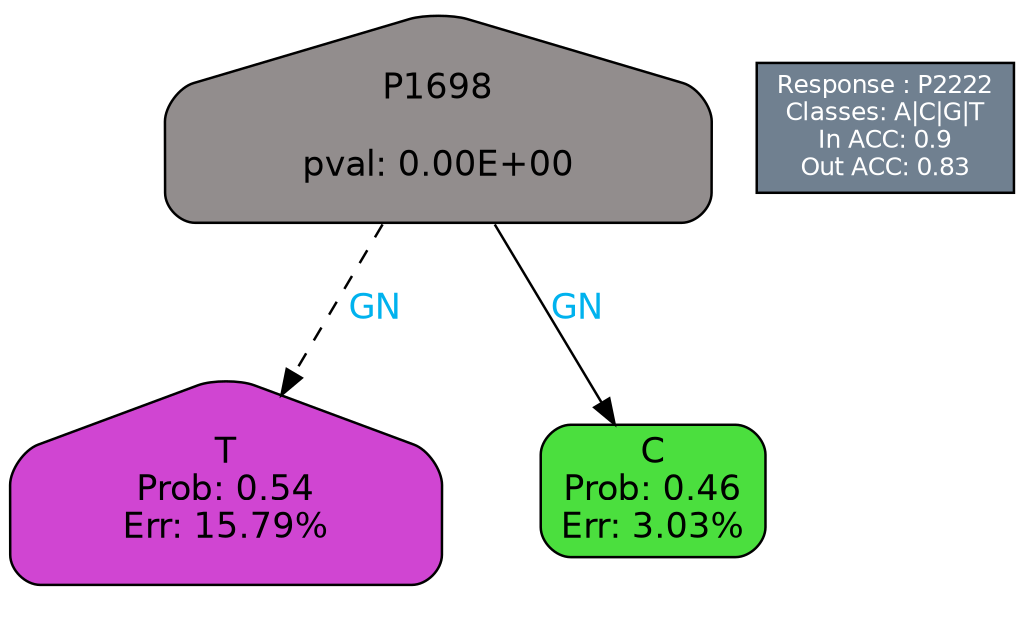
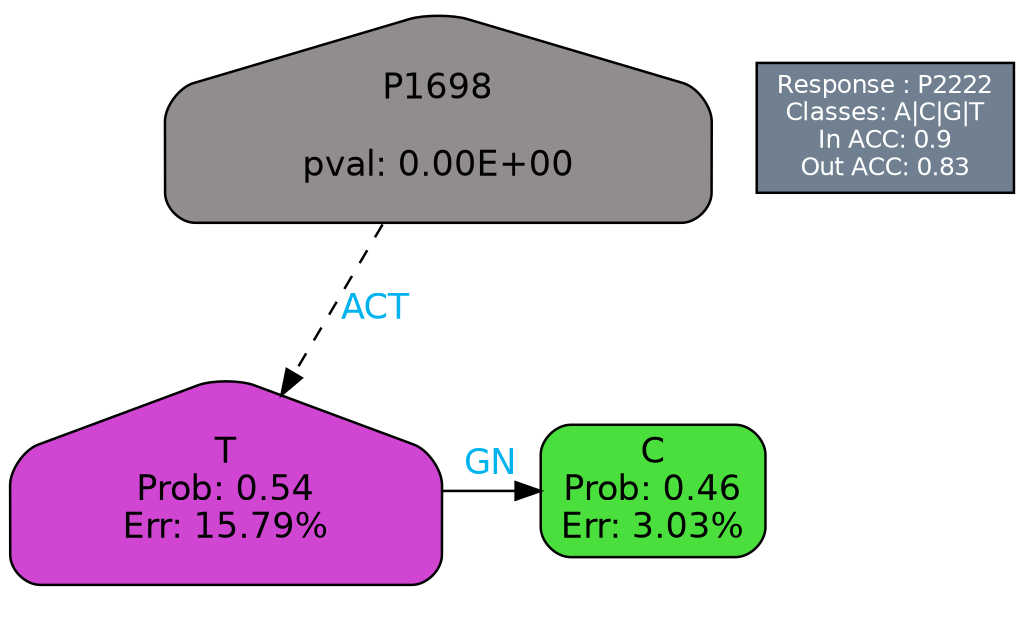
edge "P1698 pval: 0.00E+00" -> "T Prob: 0.54 Err: 15.79%": label "GN" -> "ACT"
edge "P1698 pval: 0.00E+00" -> "C Prob: 0.46 Err: 3.03%": now "T Prob: 0.54 Err: 15.79%" -> "C Prob: 0.46 Err: 3.03%"
